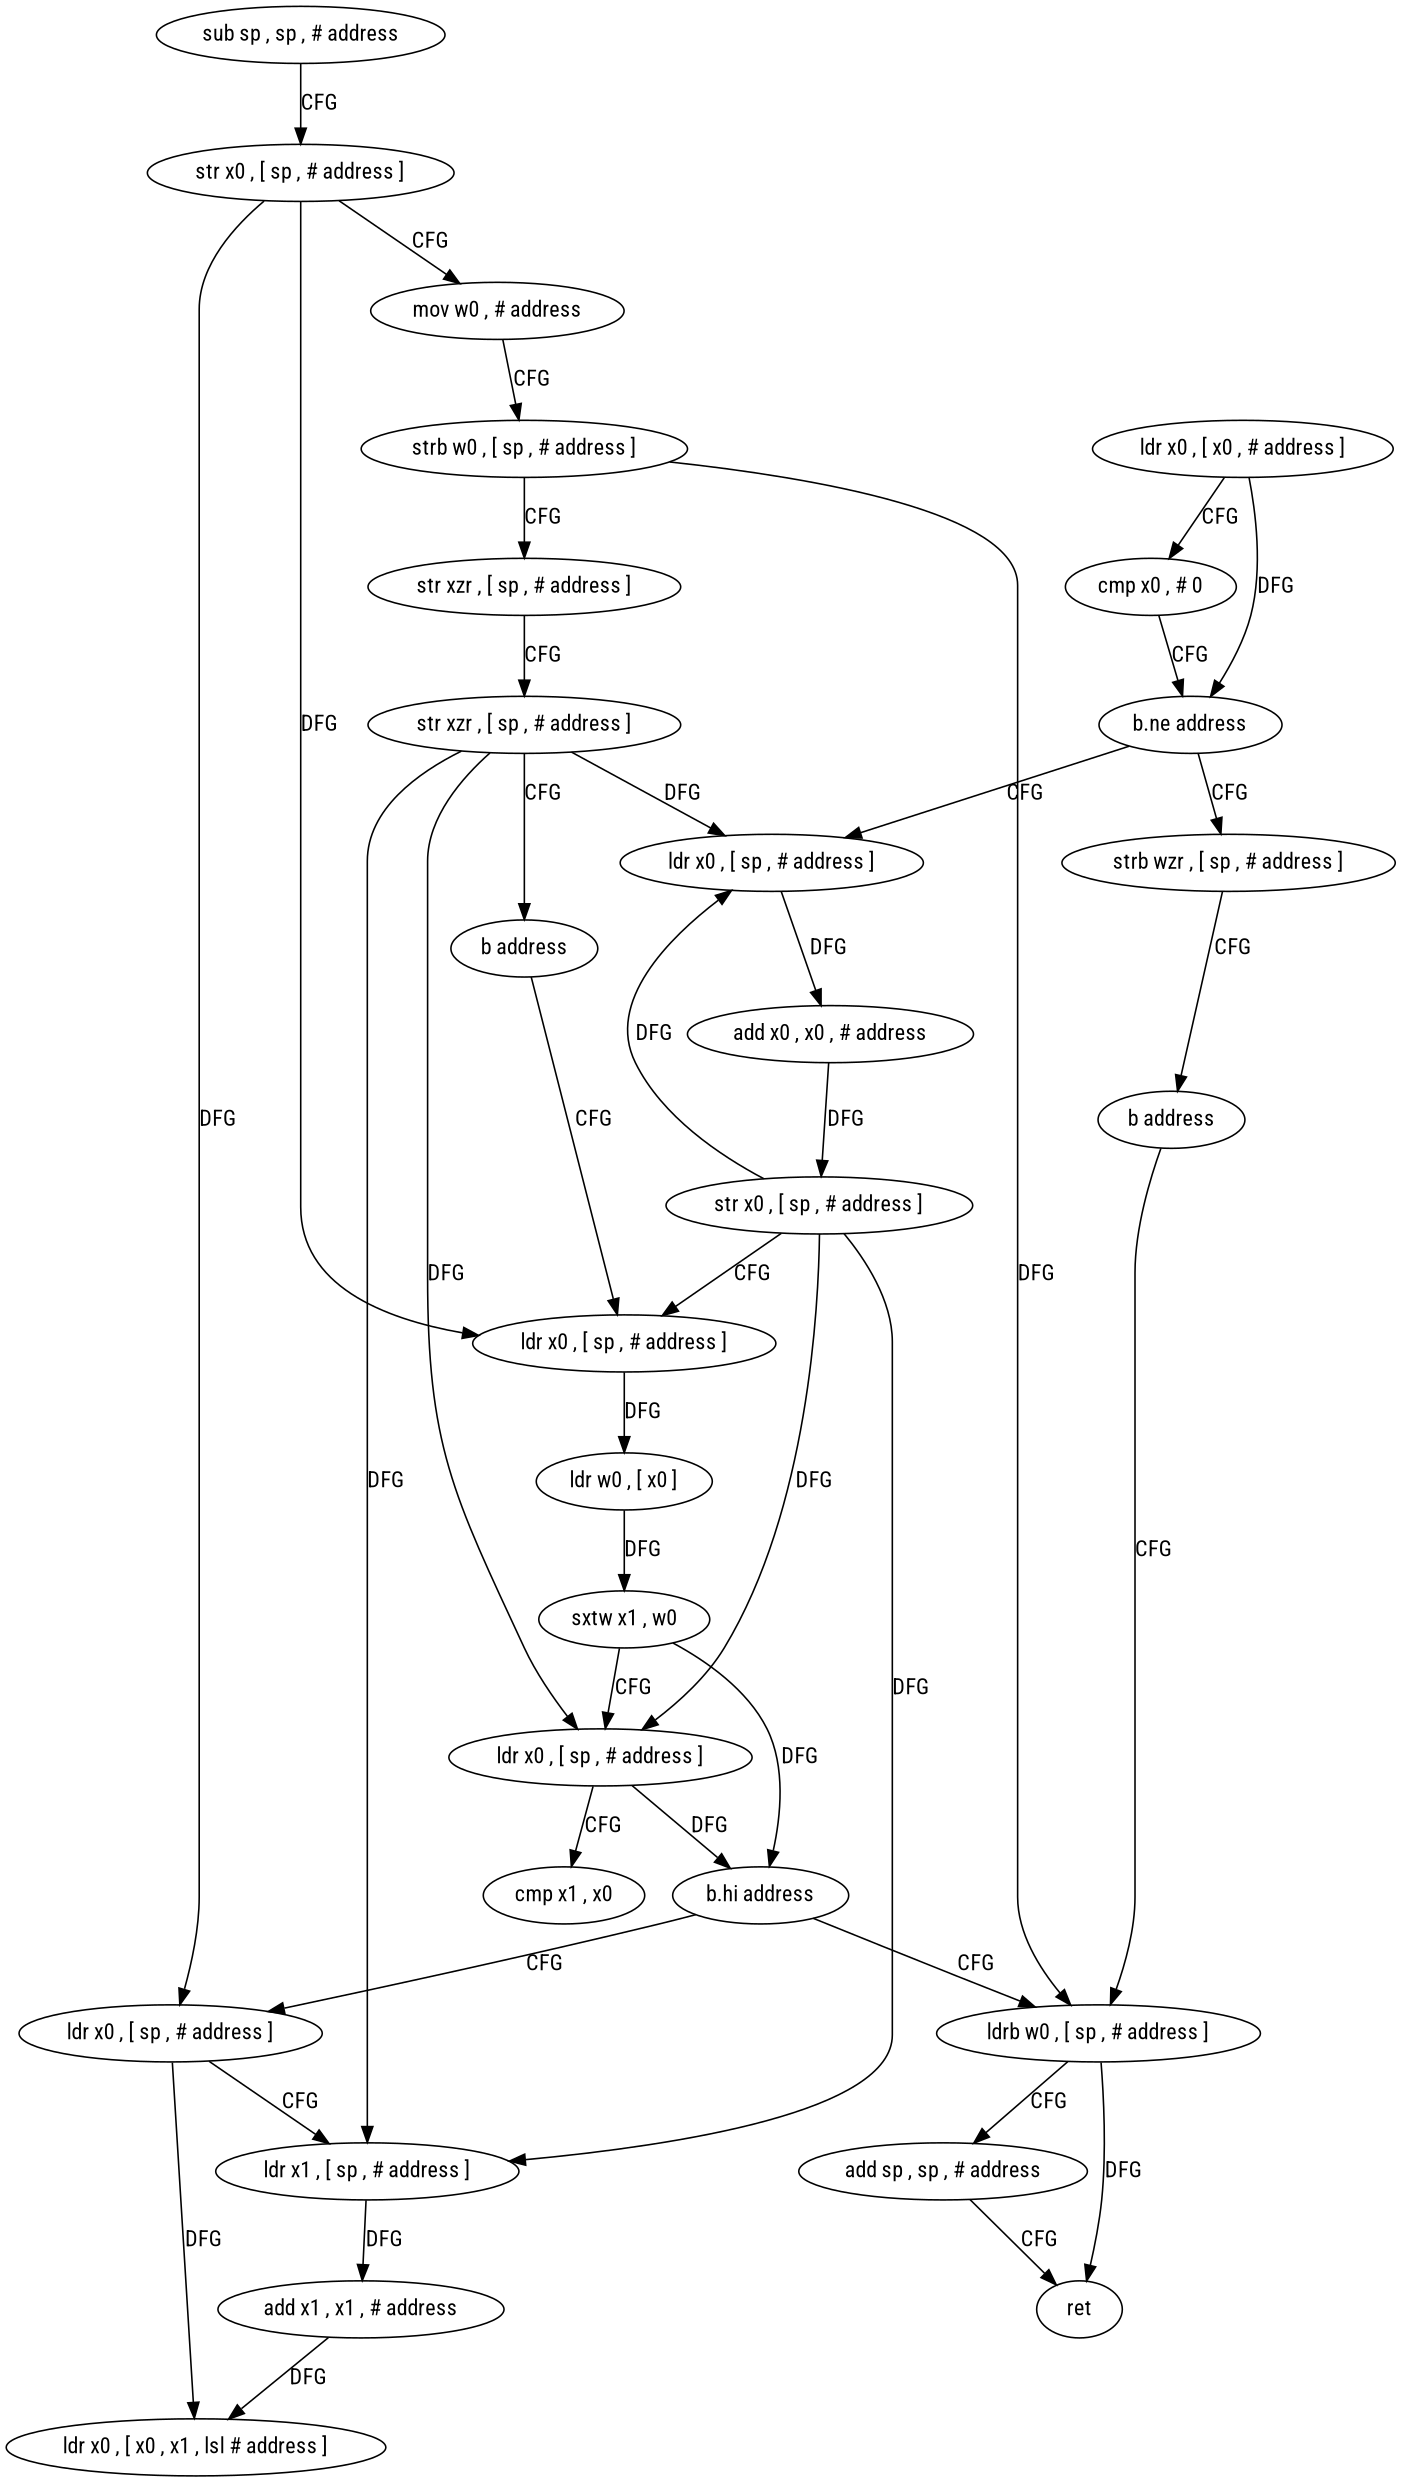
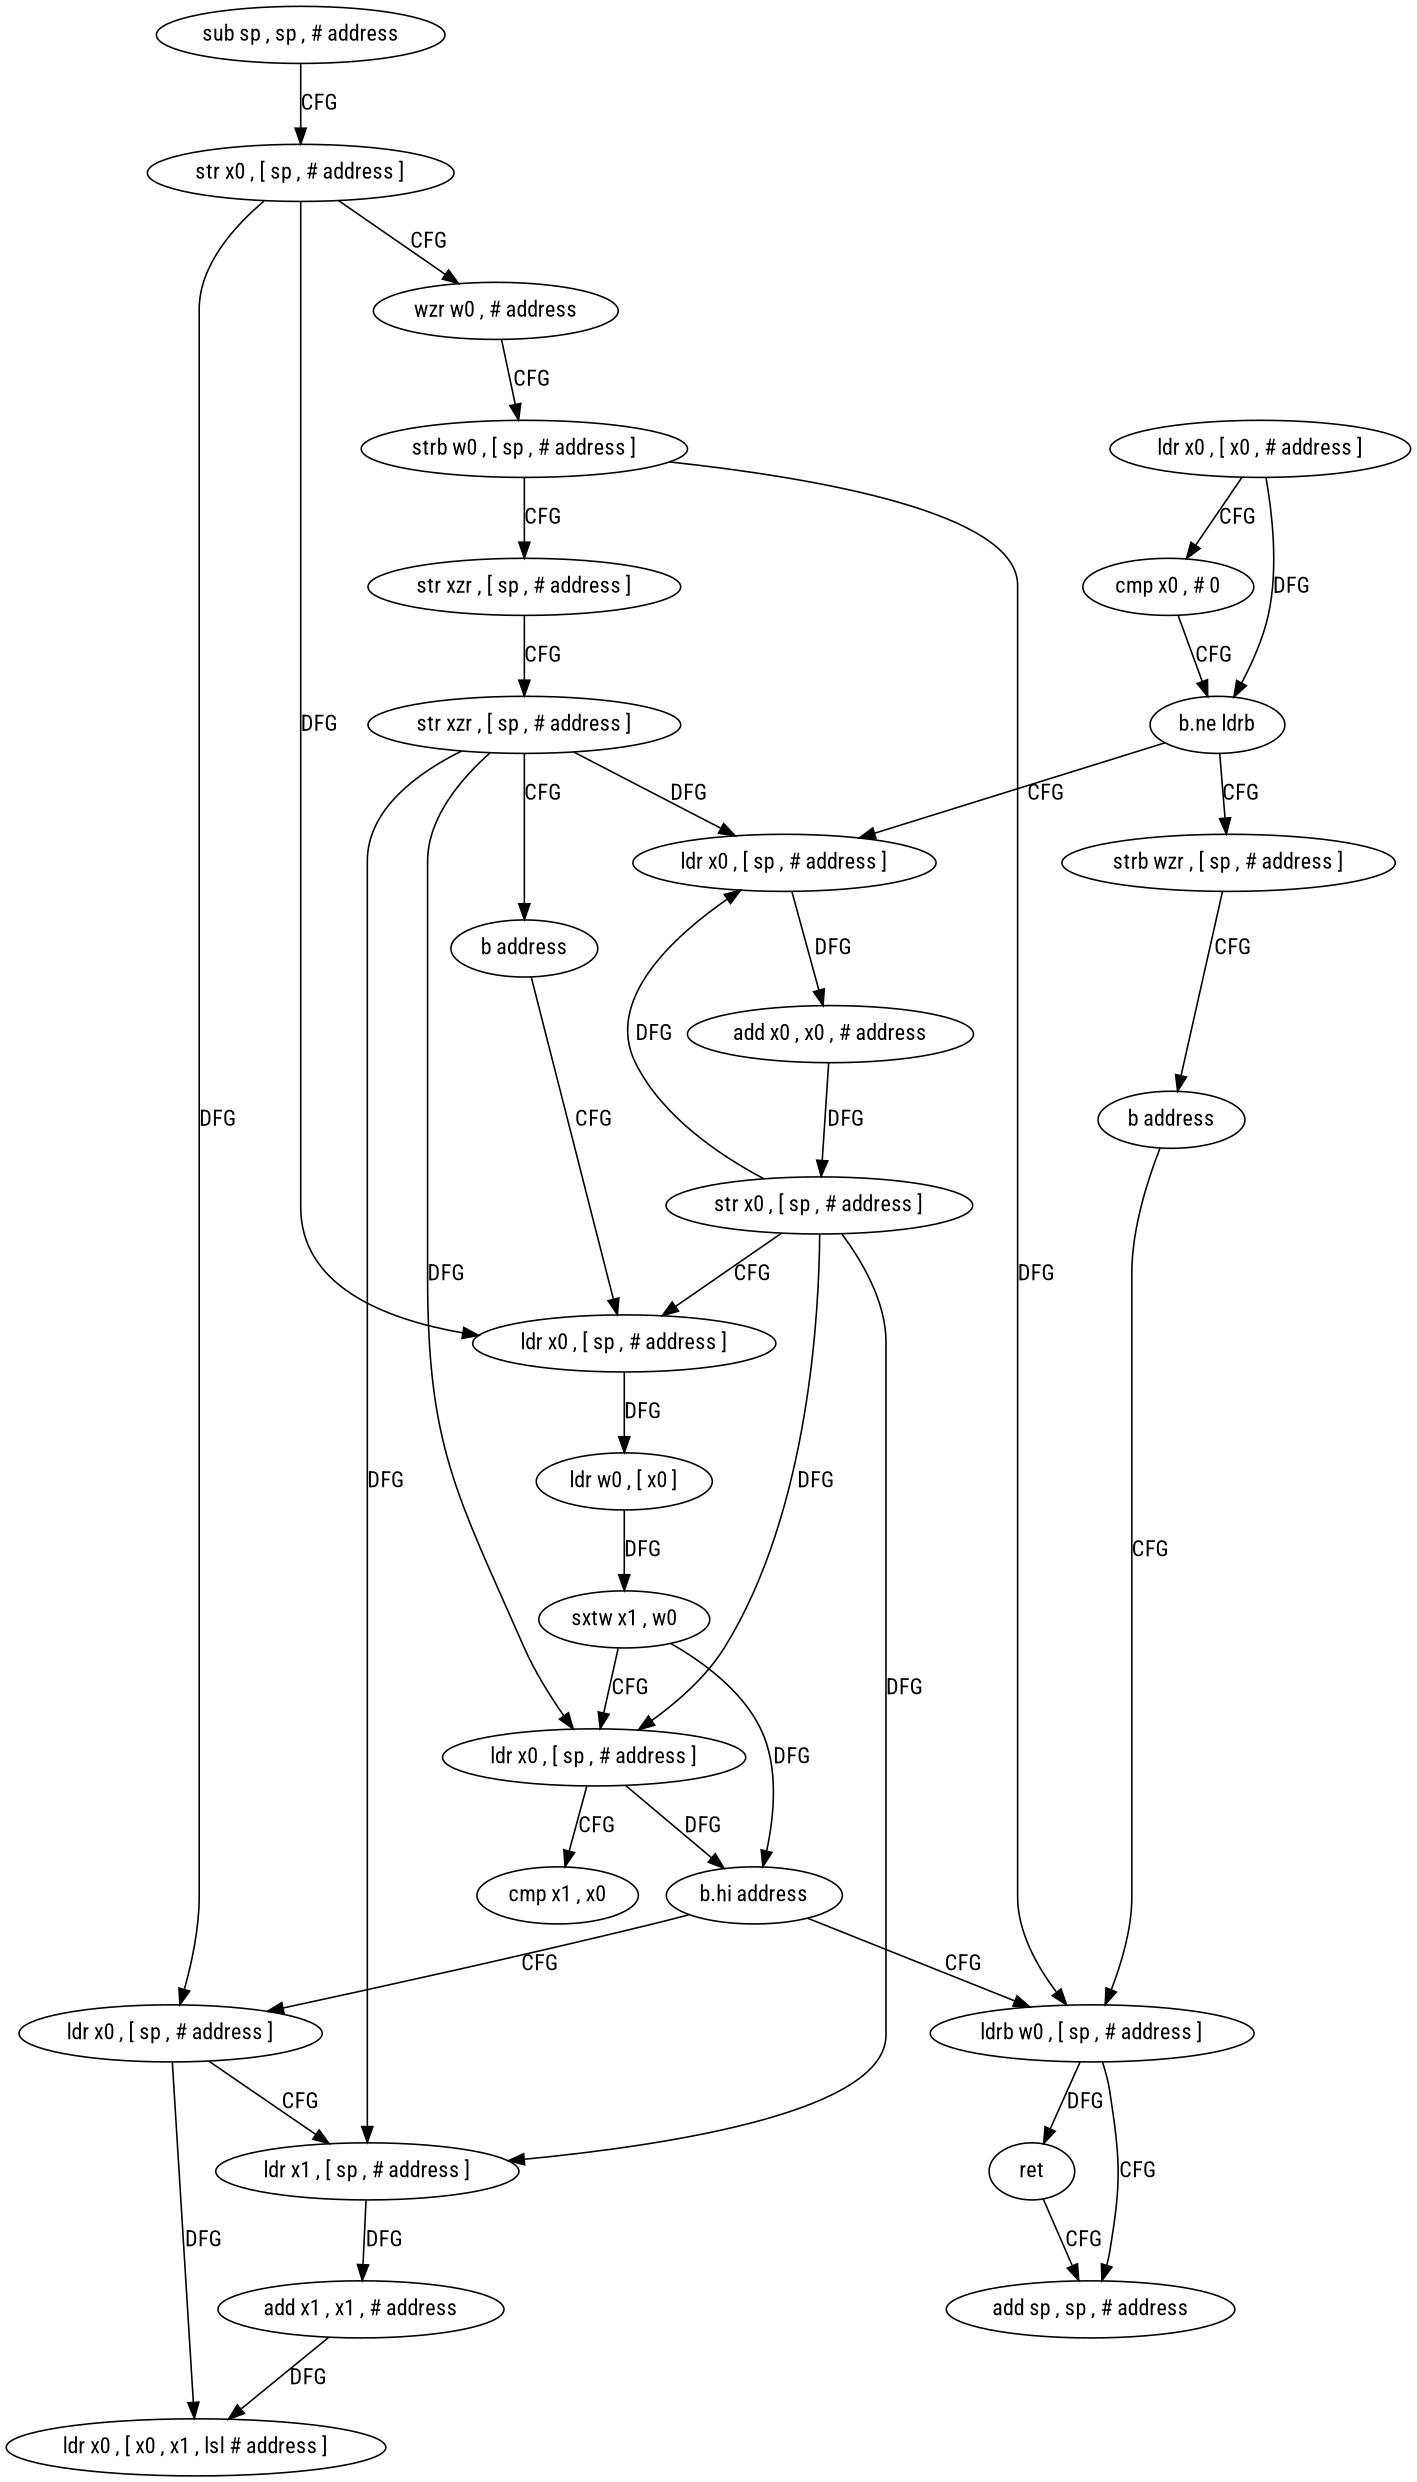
node "mov w0 , # address": label "mov w0 , # address" -> "wzr w0 , # address"
node "b.ne address": label "b.ne address" -> "b.ne ldrb"
edge "add sp , sp , # address" -> "ret": reversed
